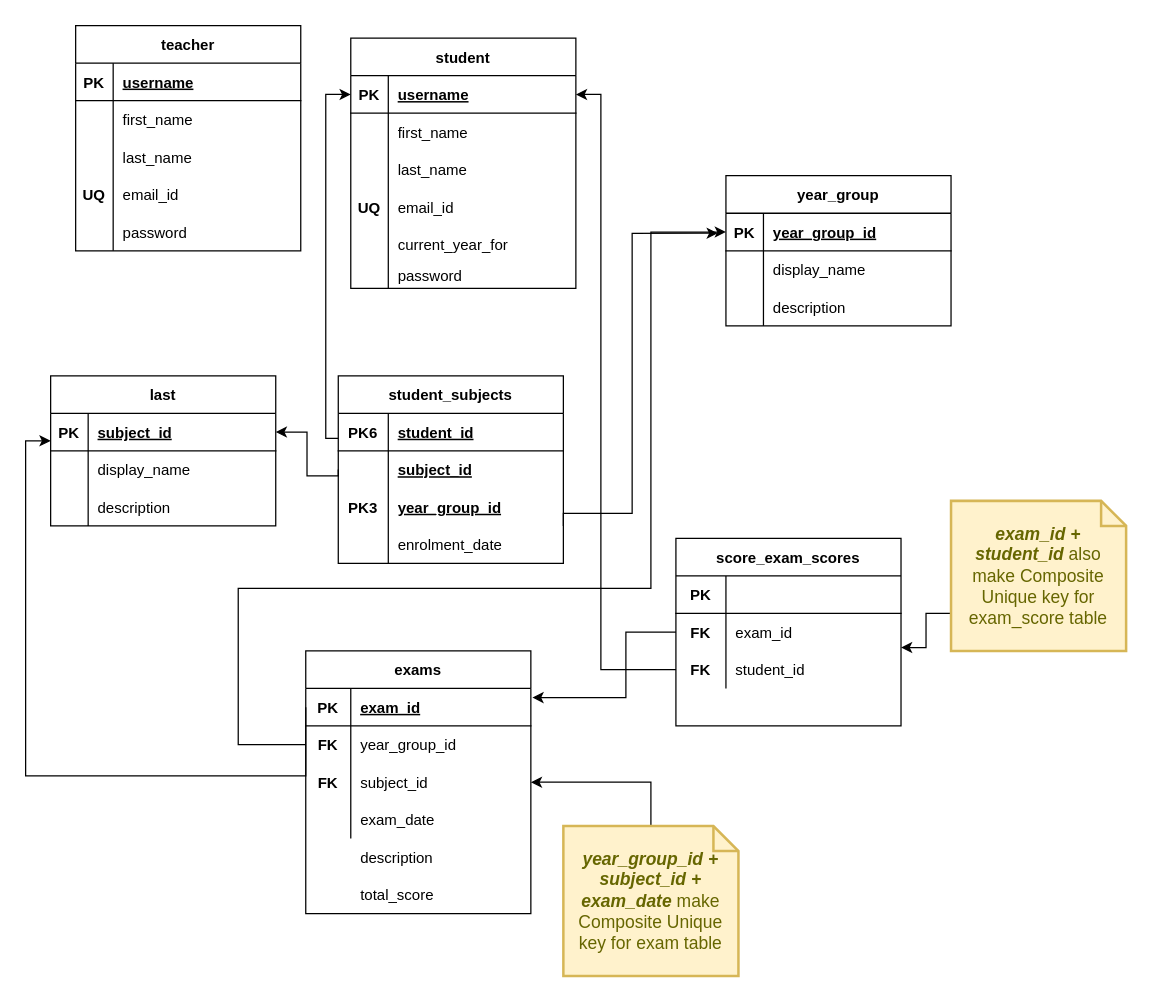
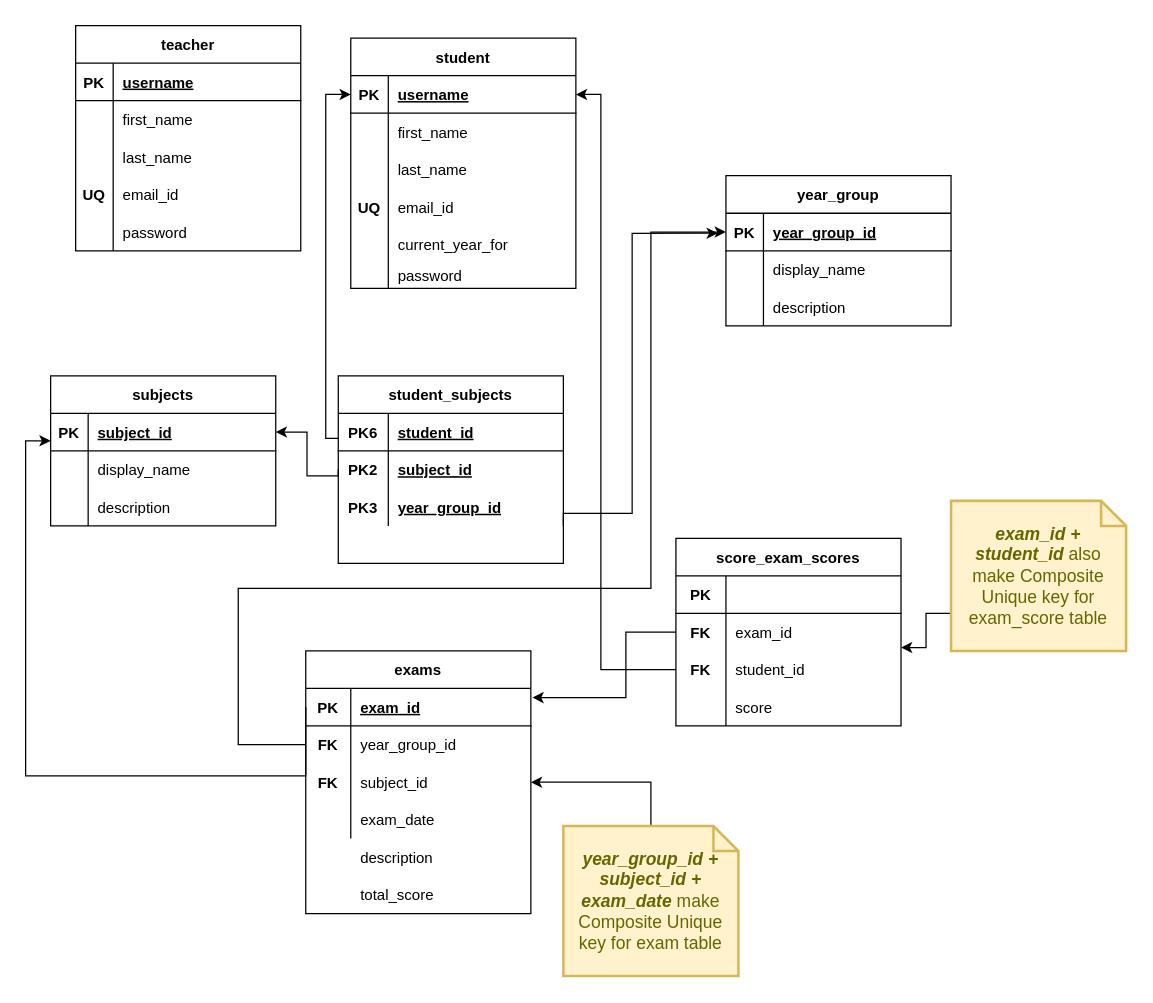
node "last": label "last" -> "subjects"
node "PK2": added
node "enrolment_date": removed
node "score": added
